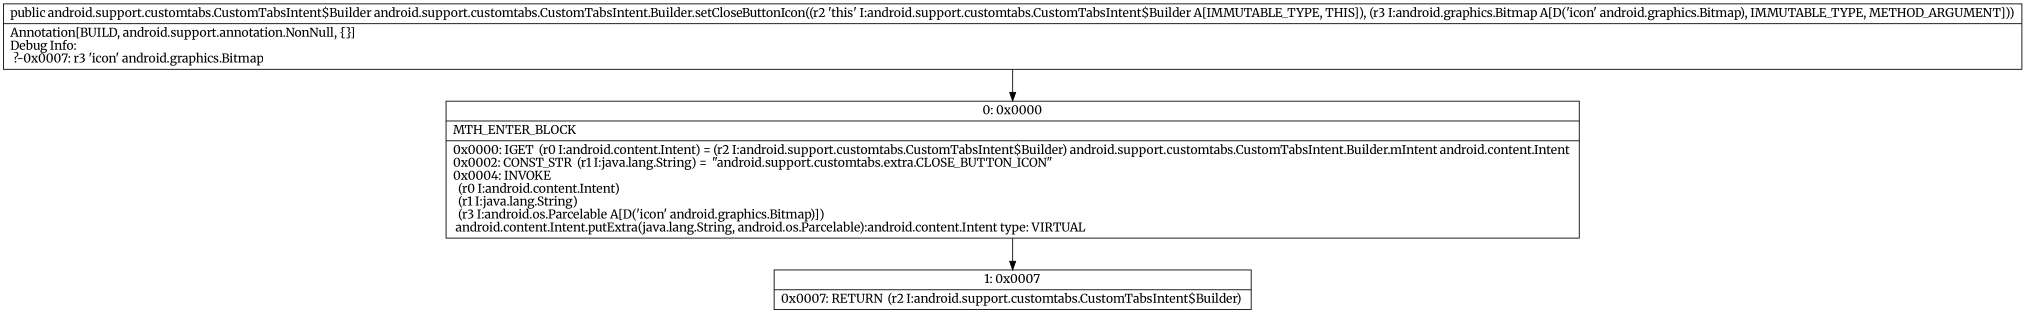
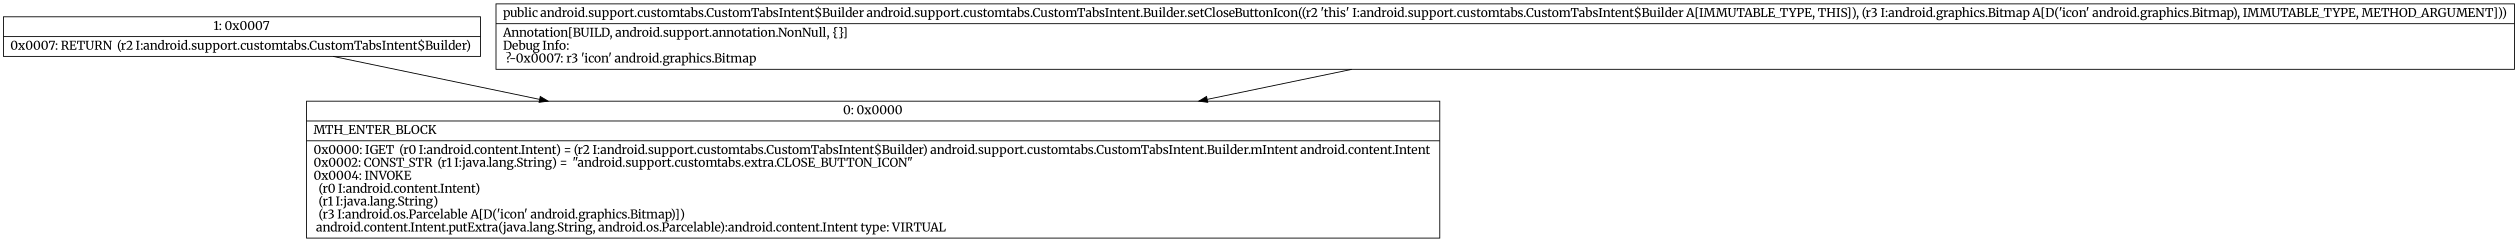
edge "0: 0x0000" -> "1: 0x0007": reversed
